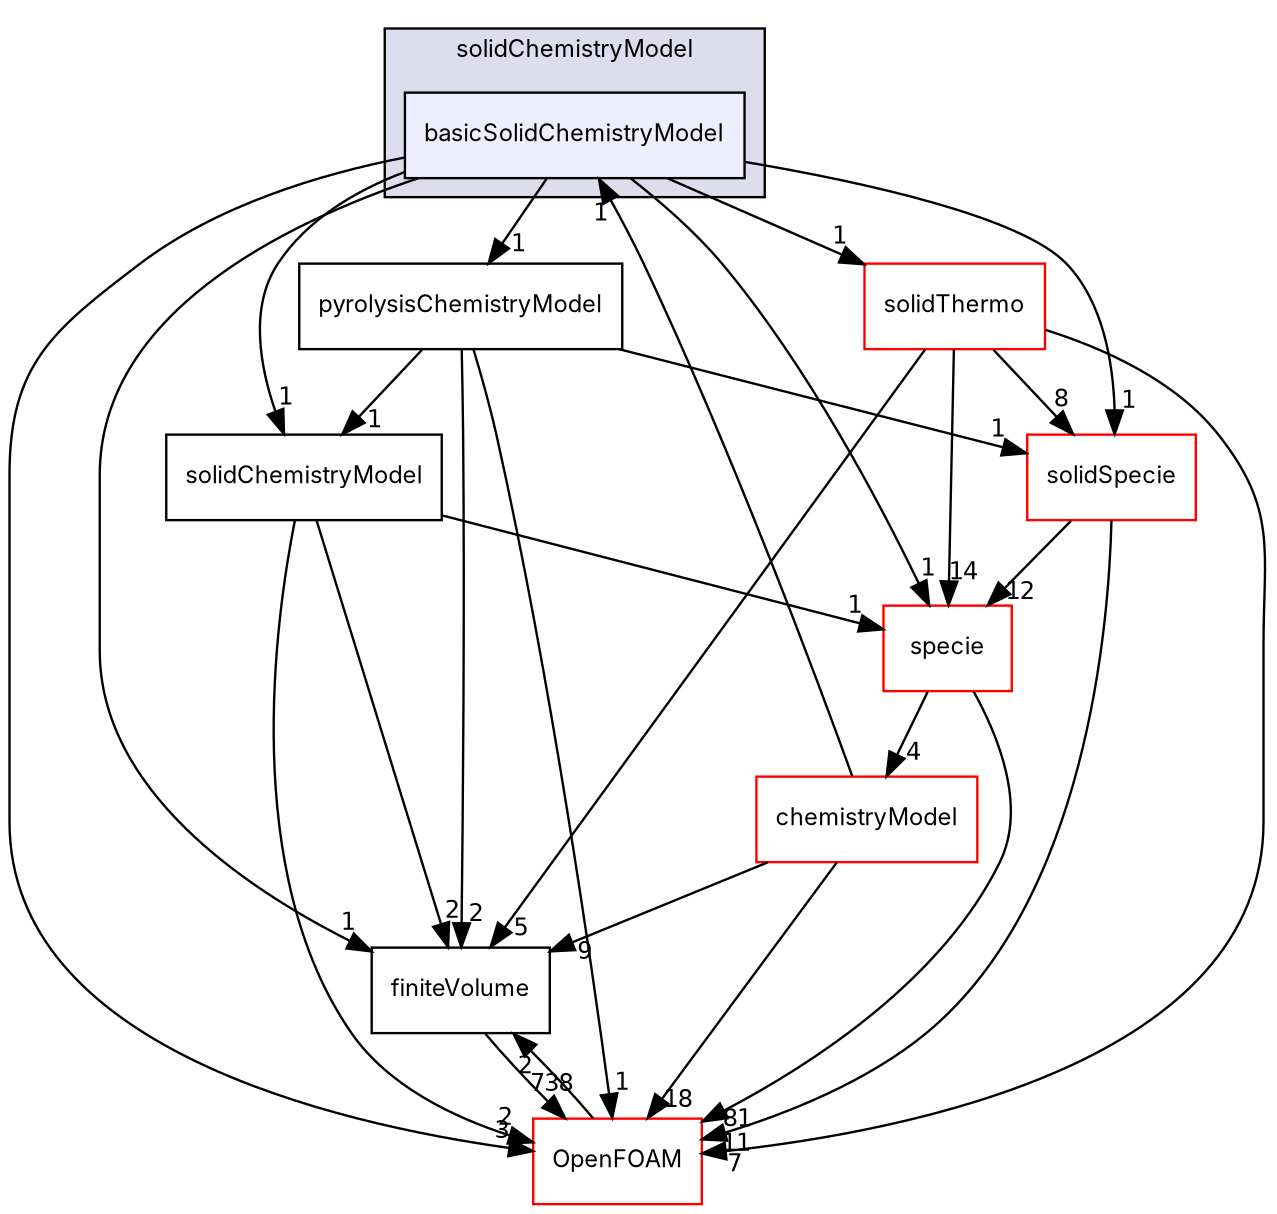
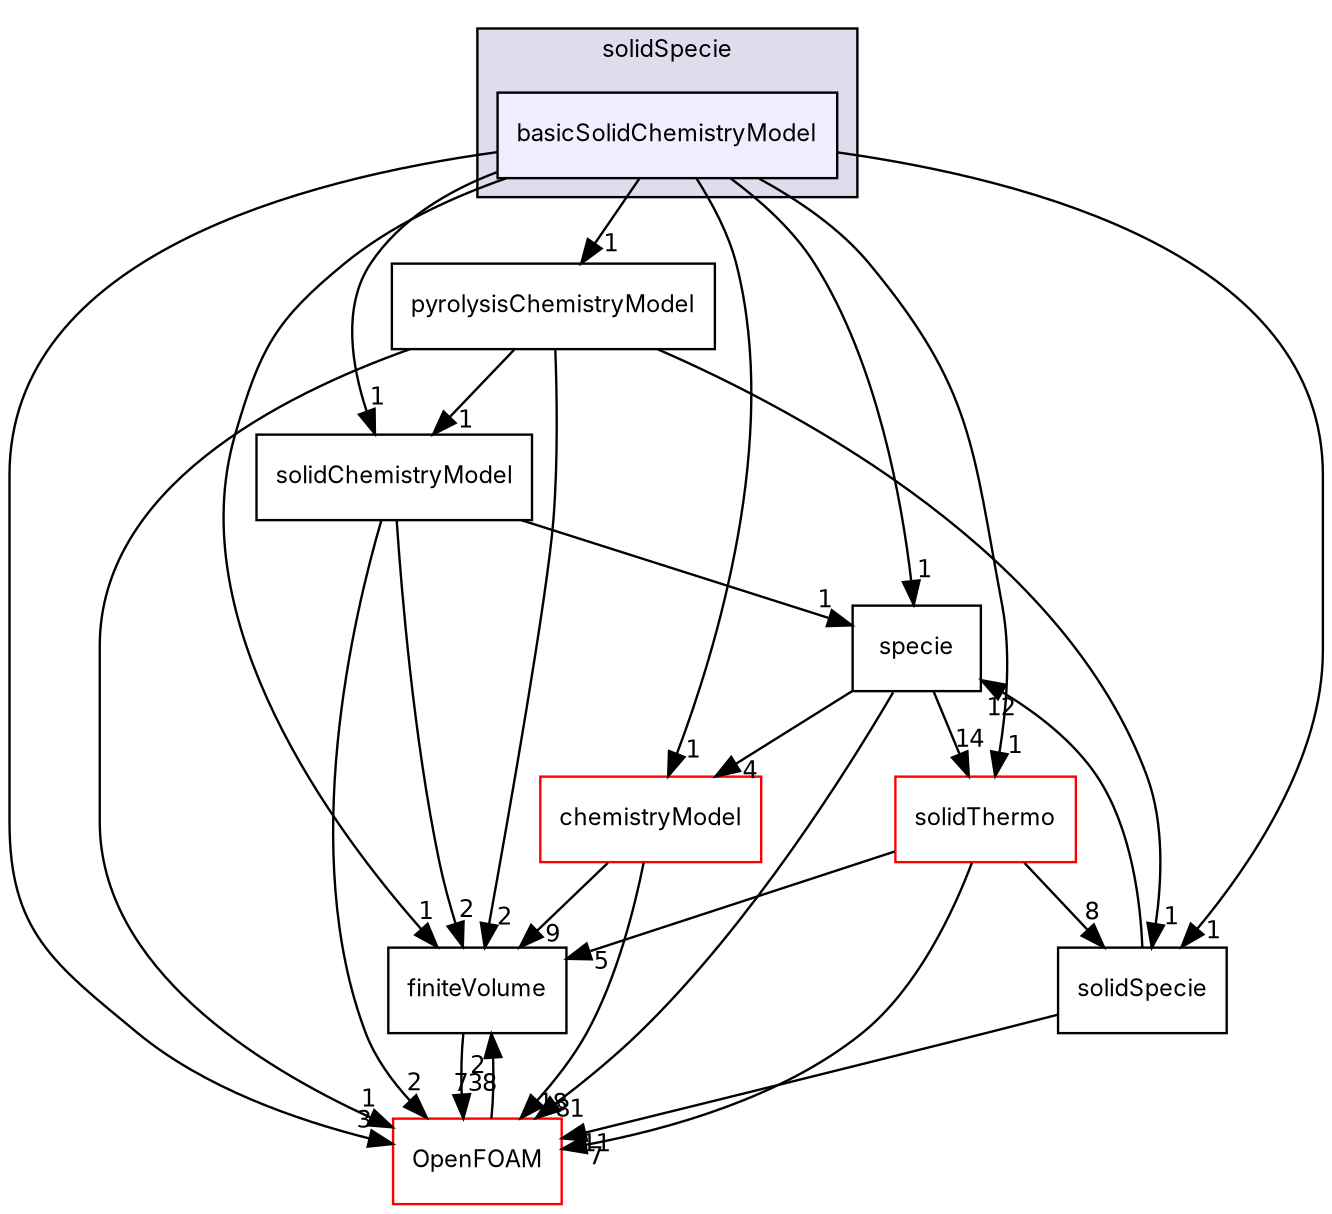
cluster "solidChemistryModel": label "solidChemistryModel" -> "solidSpecie"
edge "solidThermo" -> "specie": reversed
node "solidSpecie": color red -> black
edge "chemistryModel" -> "basicSolidChemistryModel": reversed
node "specie": color red -> black
